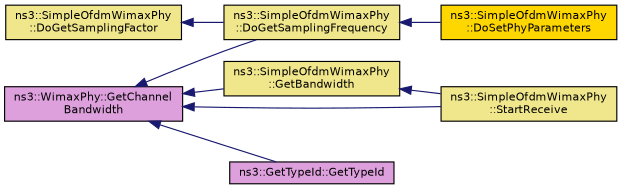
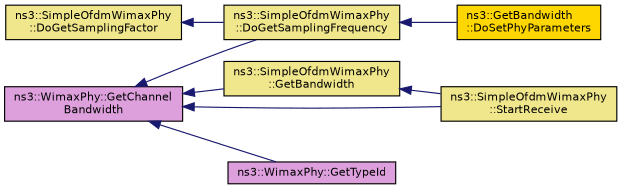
node "ns3::SimpleOfdmWimaxPhy ::DoSetPhyParameters": label "ns3::SimpleOfdmWimaxPhy ::DoSetPhyParameters" -> "ns3::GetBandwidth ::DoSetPhyParameters"
node "ns3::GetTypeId::GetTypeId": label "ns3::GetTypeId::GetTypeId" -> "ns3::WimaxPhy::GetTypeId"
